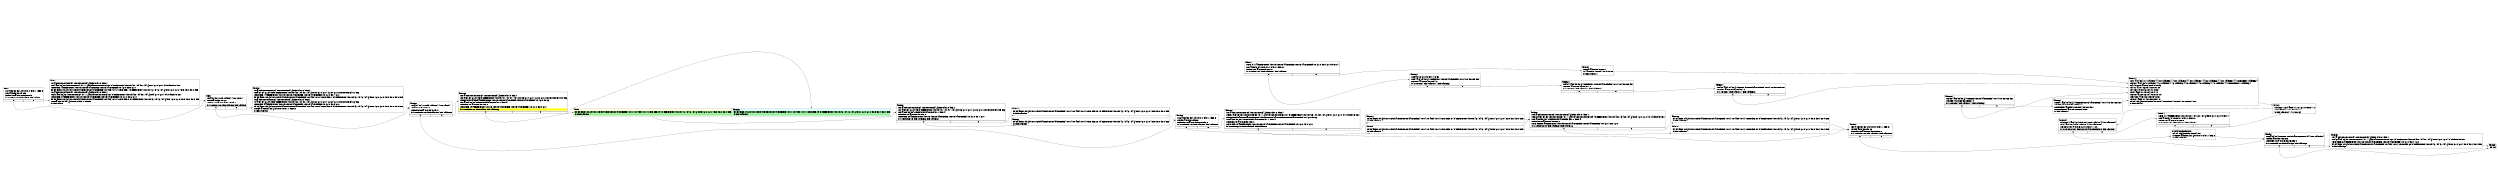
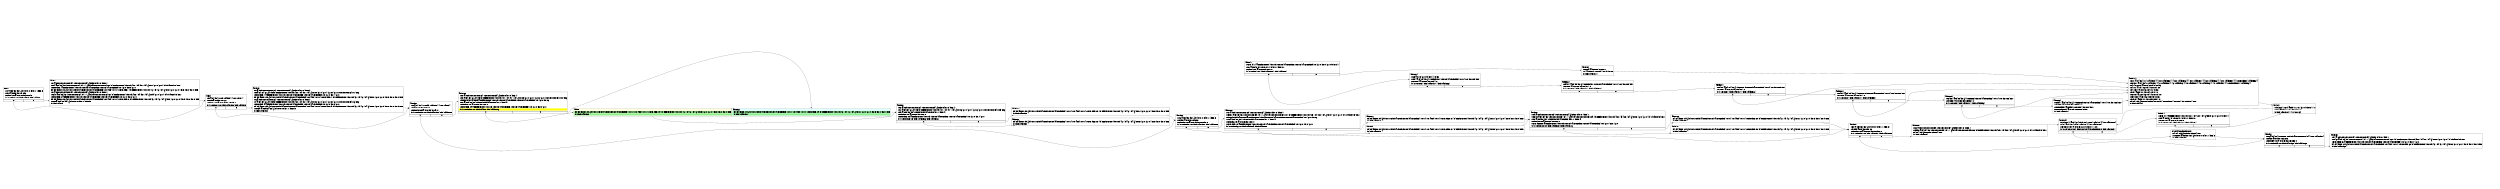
node "if.else26.i:": added
node "if.then55:": added
node "if.end63:": removed
